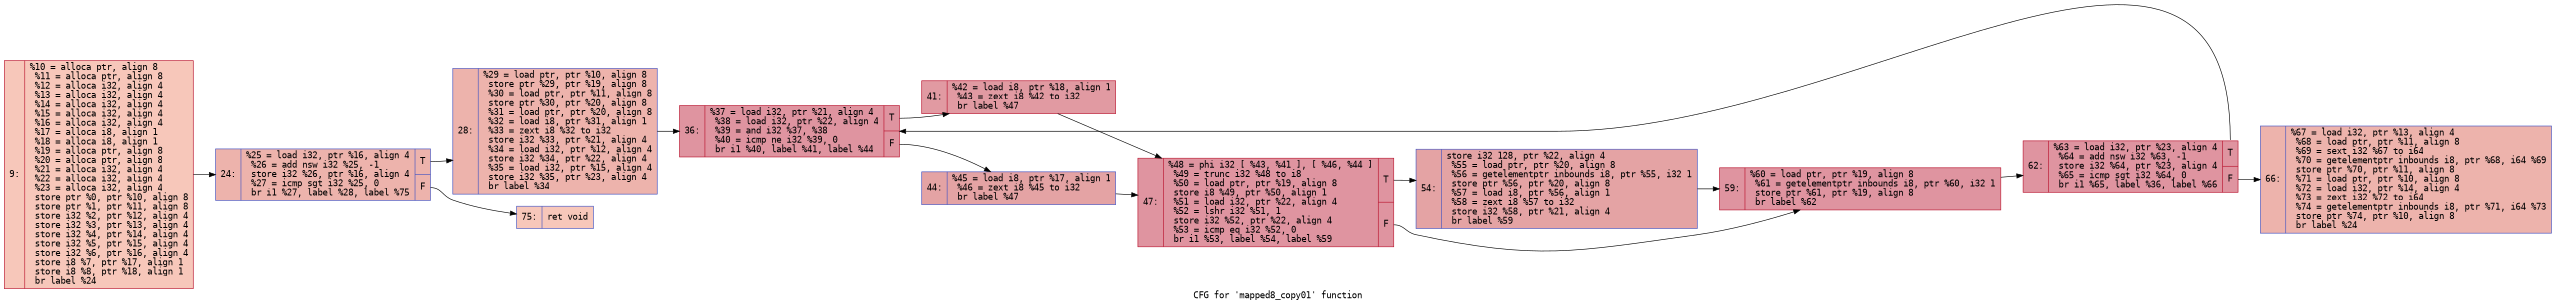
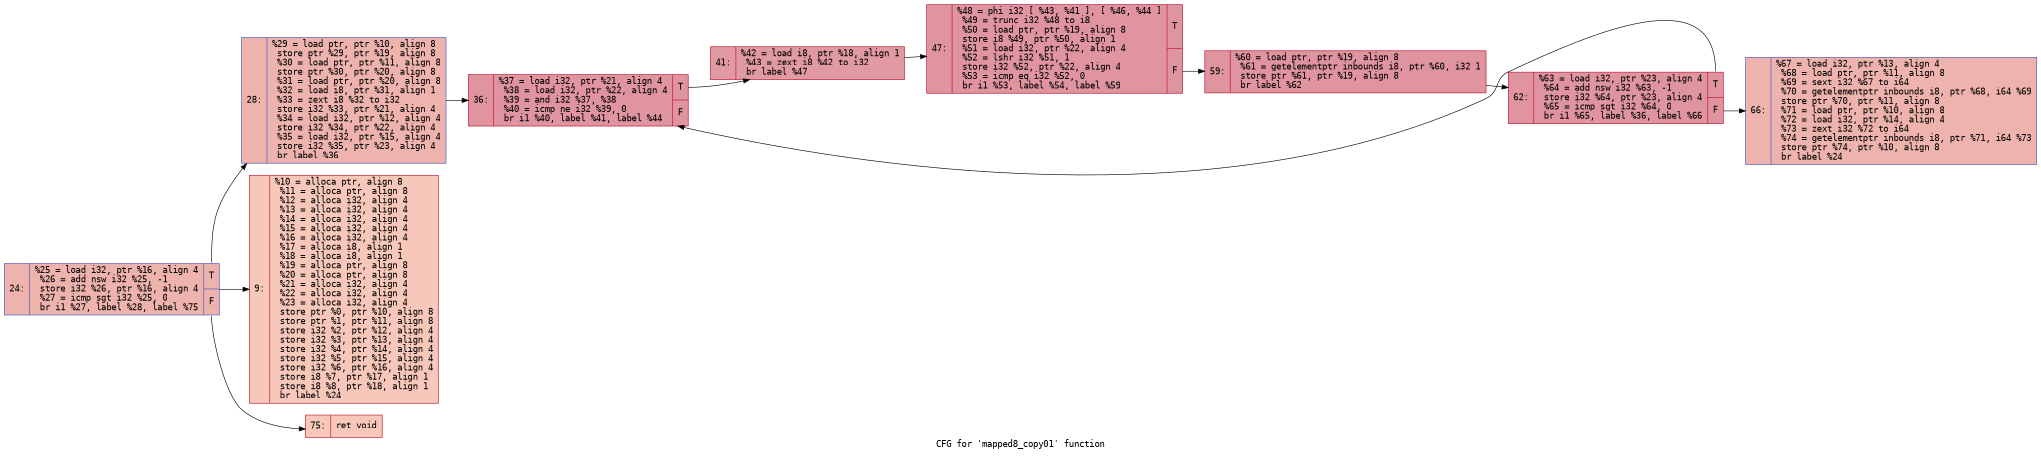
edge "9:" -> "24:": reversed
node "28:": text "br label %34" -> "br label %36"
node "44:": removed
node "54:": removed
node "75:": color #3d50c3ff -> #b70d28ff
